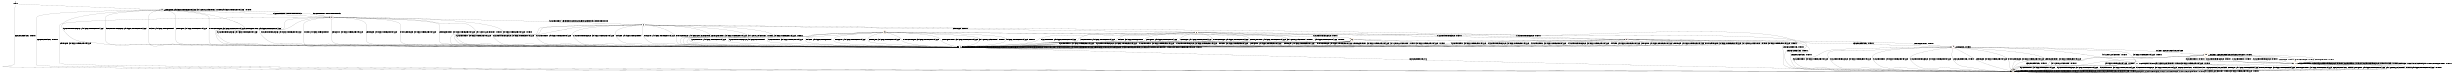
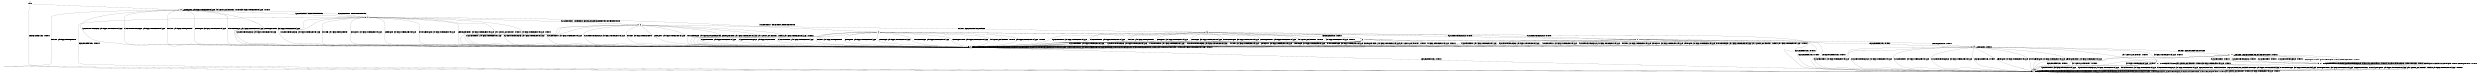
edge "s1" -> "s5": added, label "PSK_CLIENT_HELLO / SERVER_HELLO,SERVER_HELLO_DONE"
edge "s2" -> "s6": label "CERTIFICATE / TIMEOUT" -> "FINISHED / CHANGE_CIPHER_SPEC,FINISHED"
edge "s2" -> "s4": now "s8" -> "s4"
edge "s5" -> "s8": label "PSK_CLIENT_KEY_EXCHANGE / TIMEOUT" -> "CERTIFICATE_VERIFY / TIMEOUT"
edge "s0" -> "s4": label "CHANGE_CIPHER_SPEC / TIMEOUT" -> "FINISHED / Alert(FATAL,INTERNAL_ERROR)"
edge "s1" -> "s4": label "CERTIFICATE / Alert(FATAL,UNEXPECTED_MESSAGE)" -> "CHANGE_CIPHER_SPEC / TIMEOUT"
edge "s7" -> "s4": label "CHANGE_CIPHER_SPEC / TIMEOUT" -> "APPLICATION_CIPHER_SPEC / TIMEOUT"
edge "s3" -> "s4": label "CHANGE_CIPHER_SPEC / RSA" -> "CHANGE_CIPHER_SPEC / TIMEOUT"
